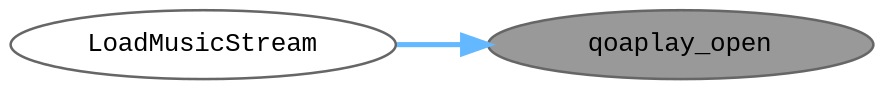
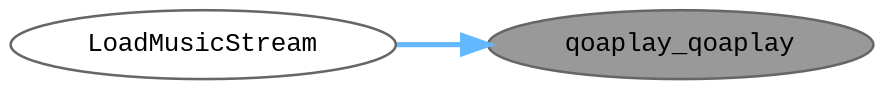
node "qoaplay_open": label "qoaplay_open" -> "qoaplay_qoaplay"
